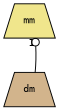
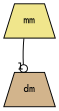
edge "dm" -> "mm": reversed
